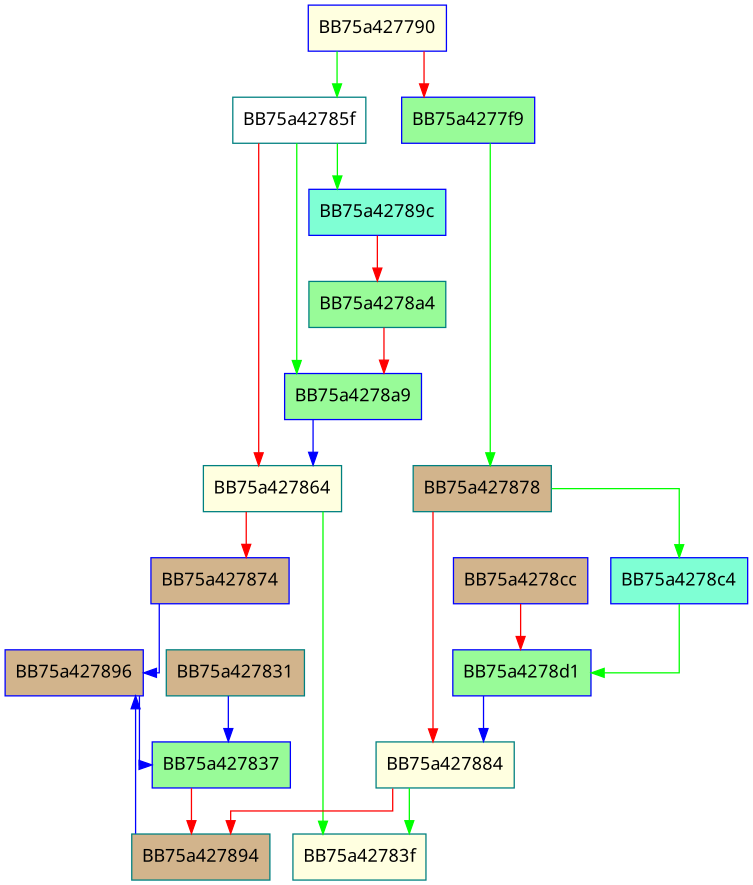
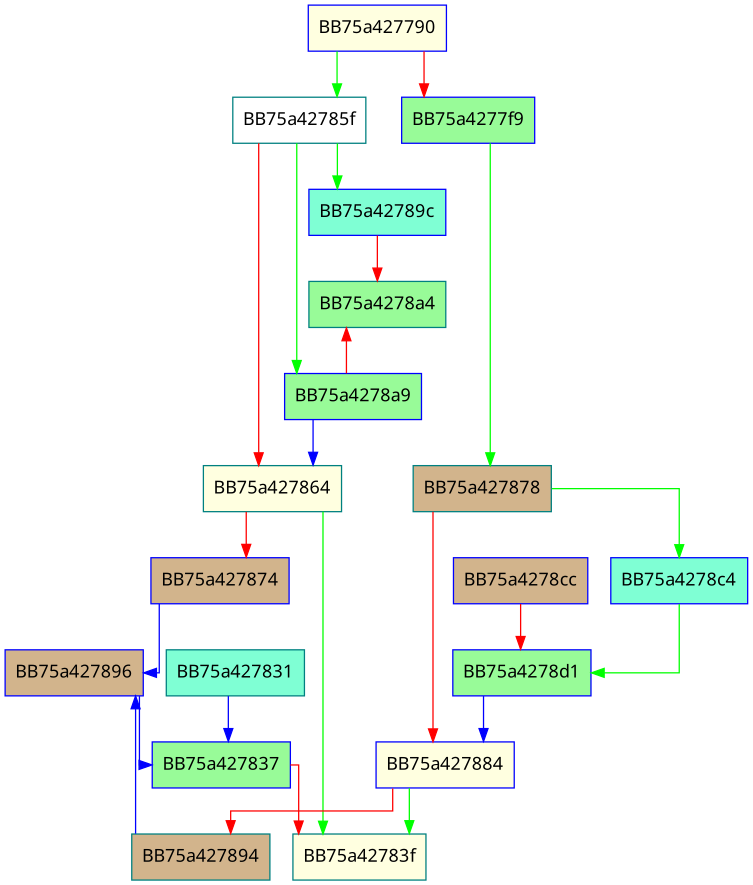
edge "BB75a4278a4" -> "BB75a4278a9": reversed
node "BB75a427831": fillcolor tan -> aquamarine
node "BB75a427884": color teal -> blue
edge "BB75a427837" -> "BB75a427894": now "BB75a427837" -> "BB75a42783f"
